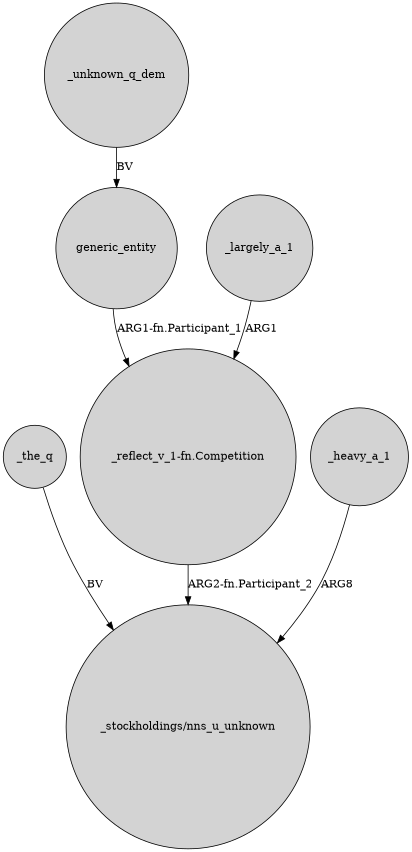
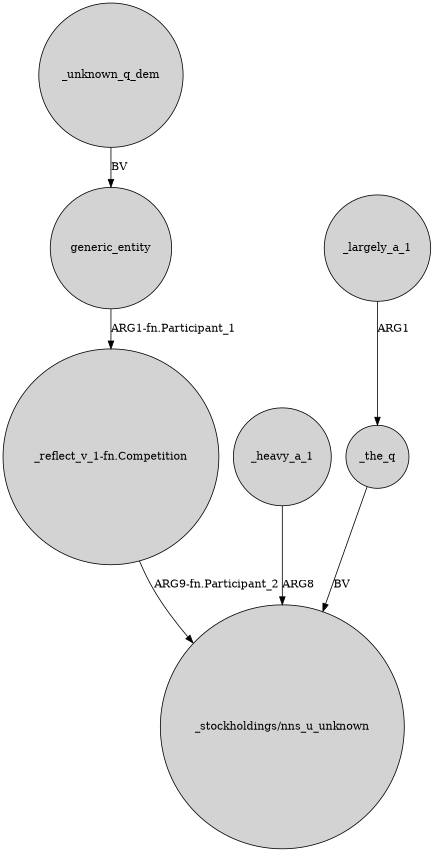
edge "_largely_a_1" -> "_reflect_v_1-fn.Competition": now "_largely_a_1" -> "_the_q"
edge "_reflect_v_1-fn.Competition" -> "_stockholdings/nns_u_unknown": label "ARG2-fn.Participant_2" -> "ARG9-fn.Participant_2"
